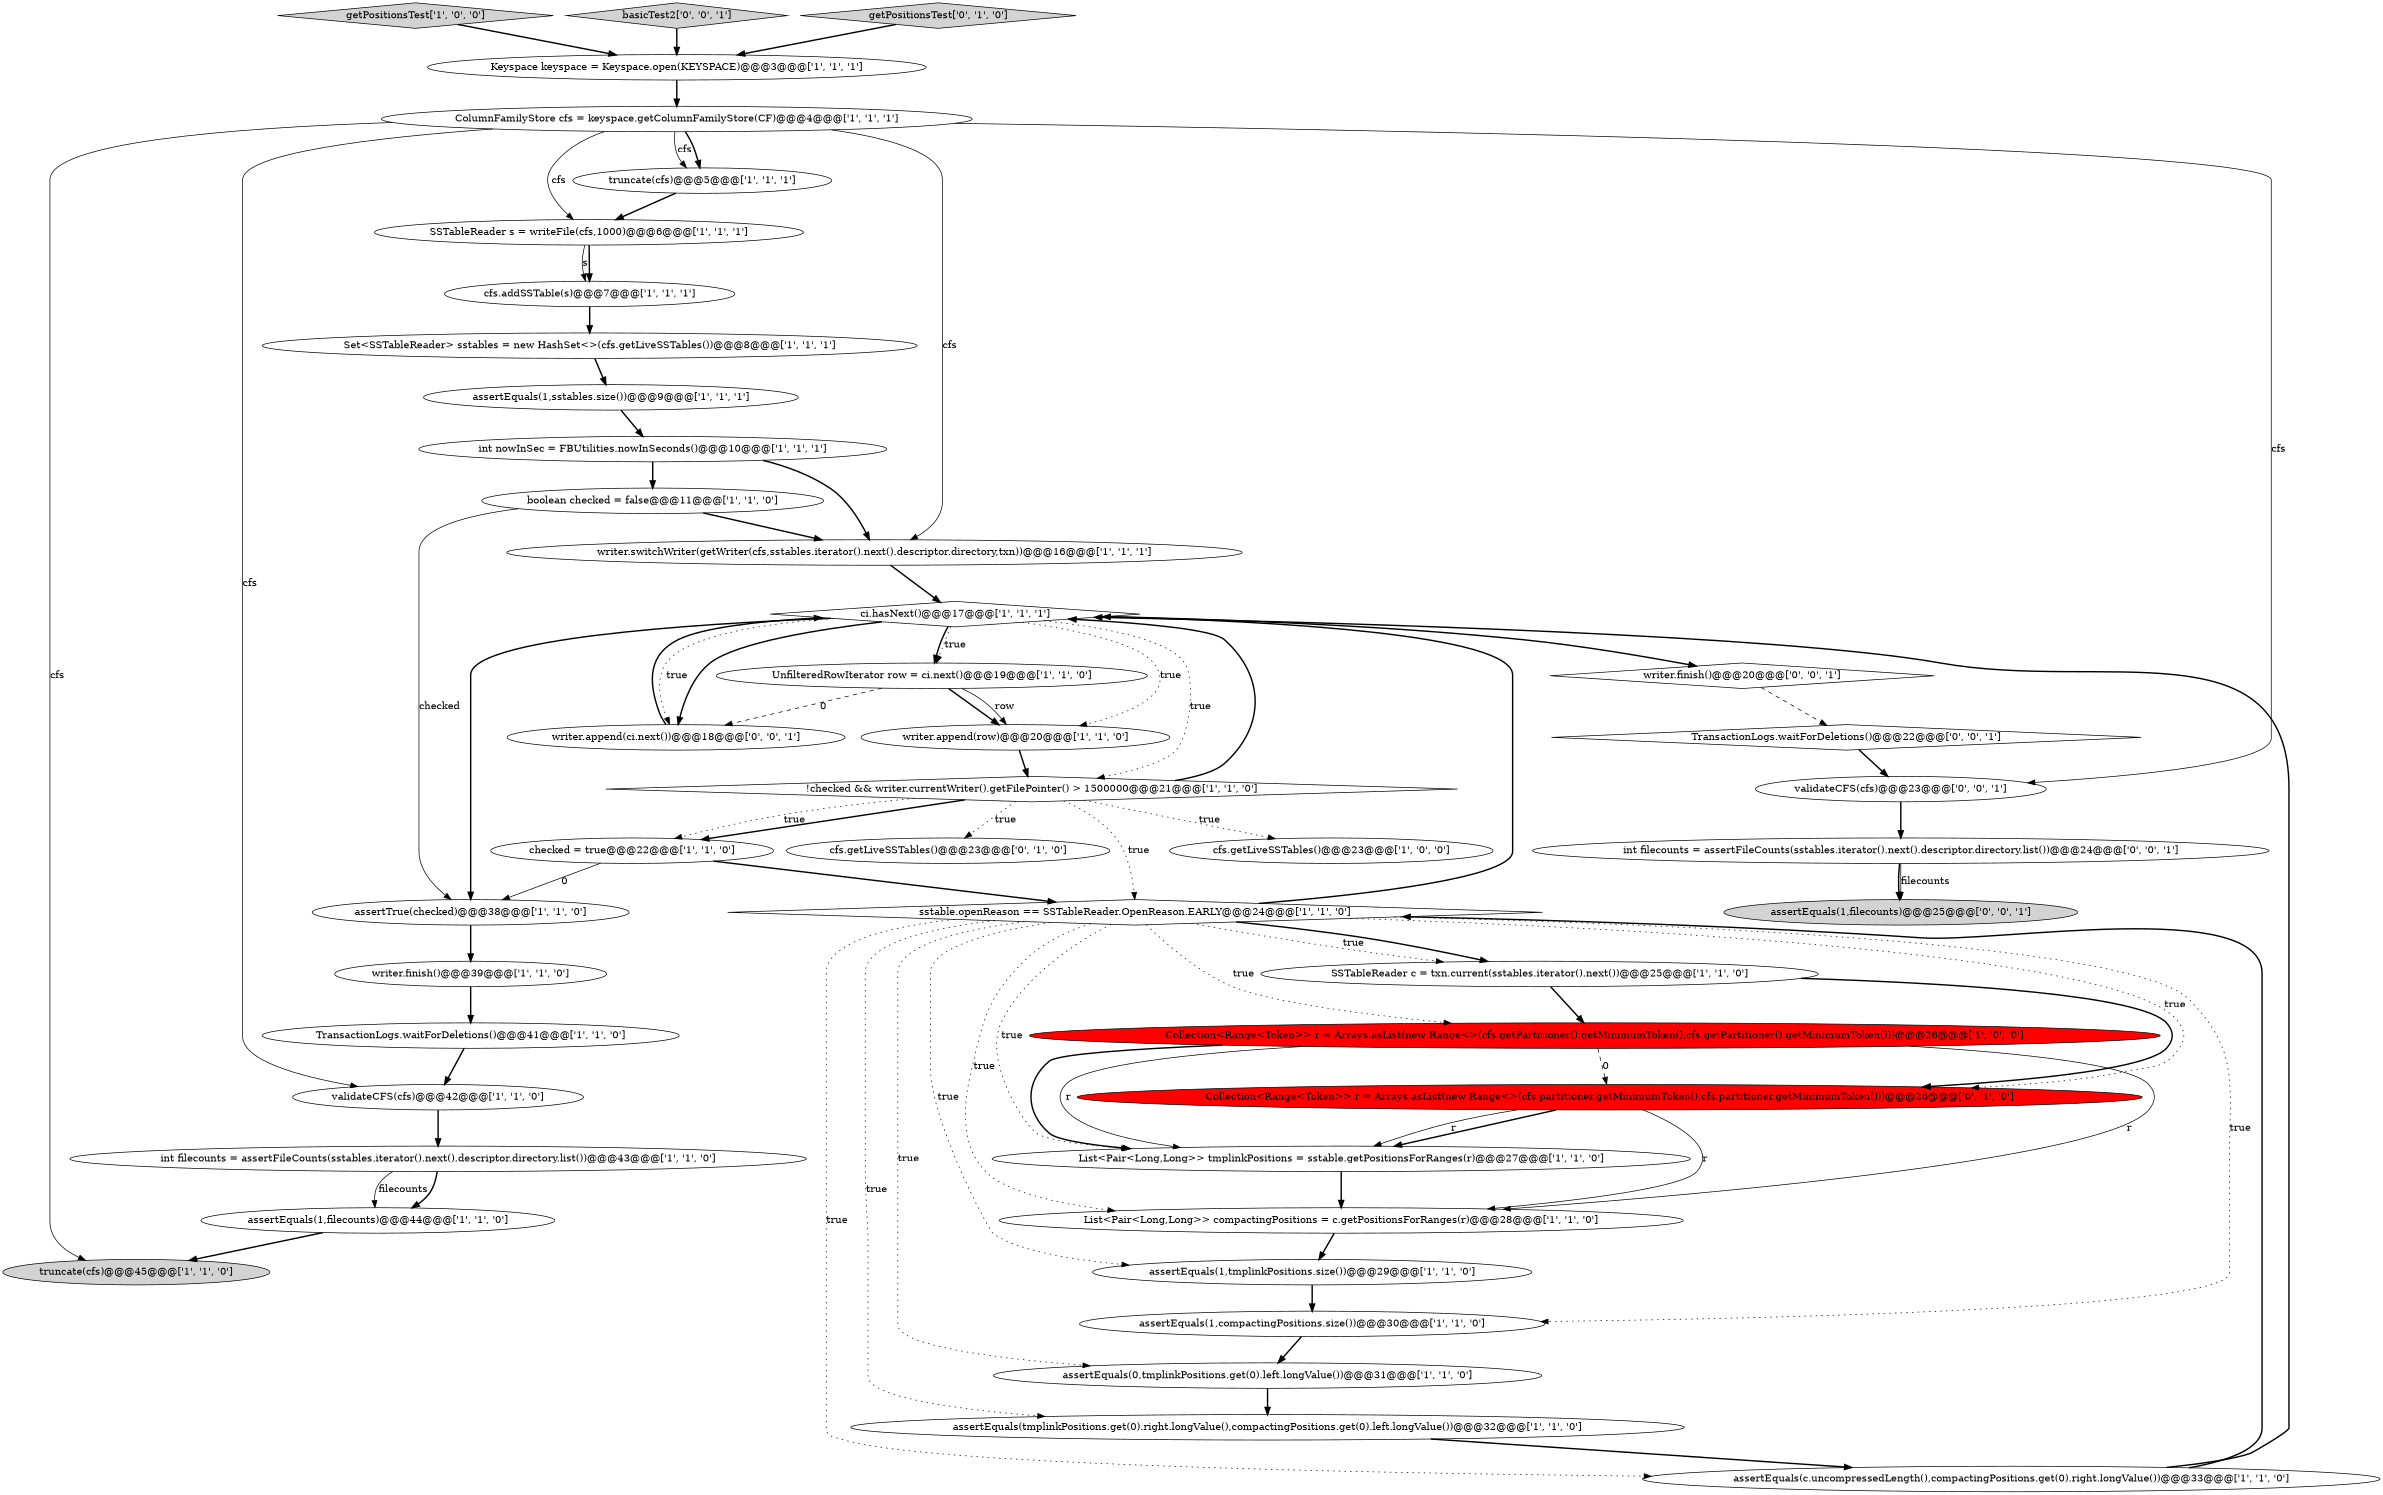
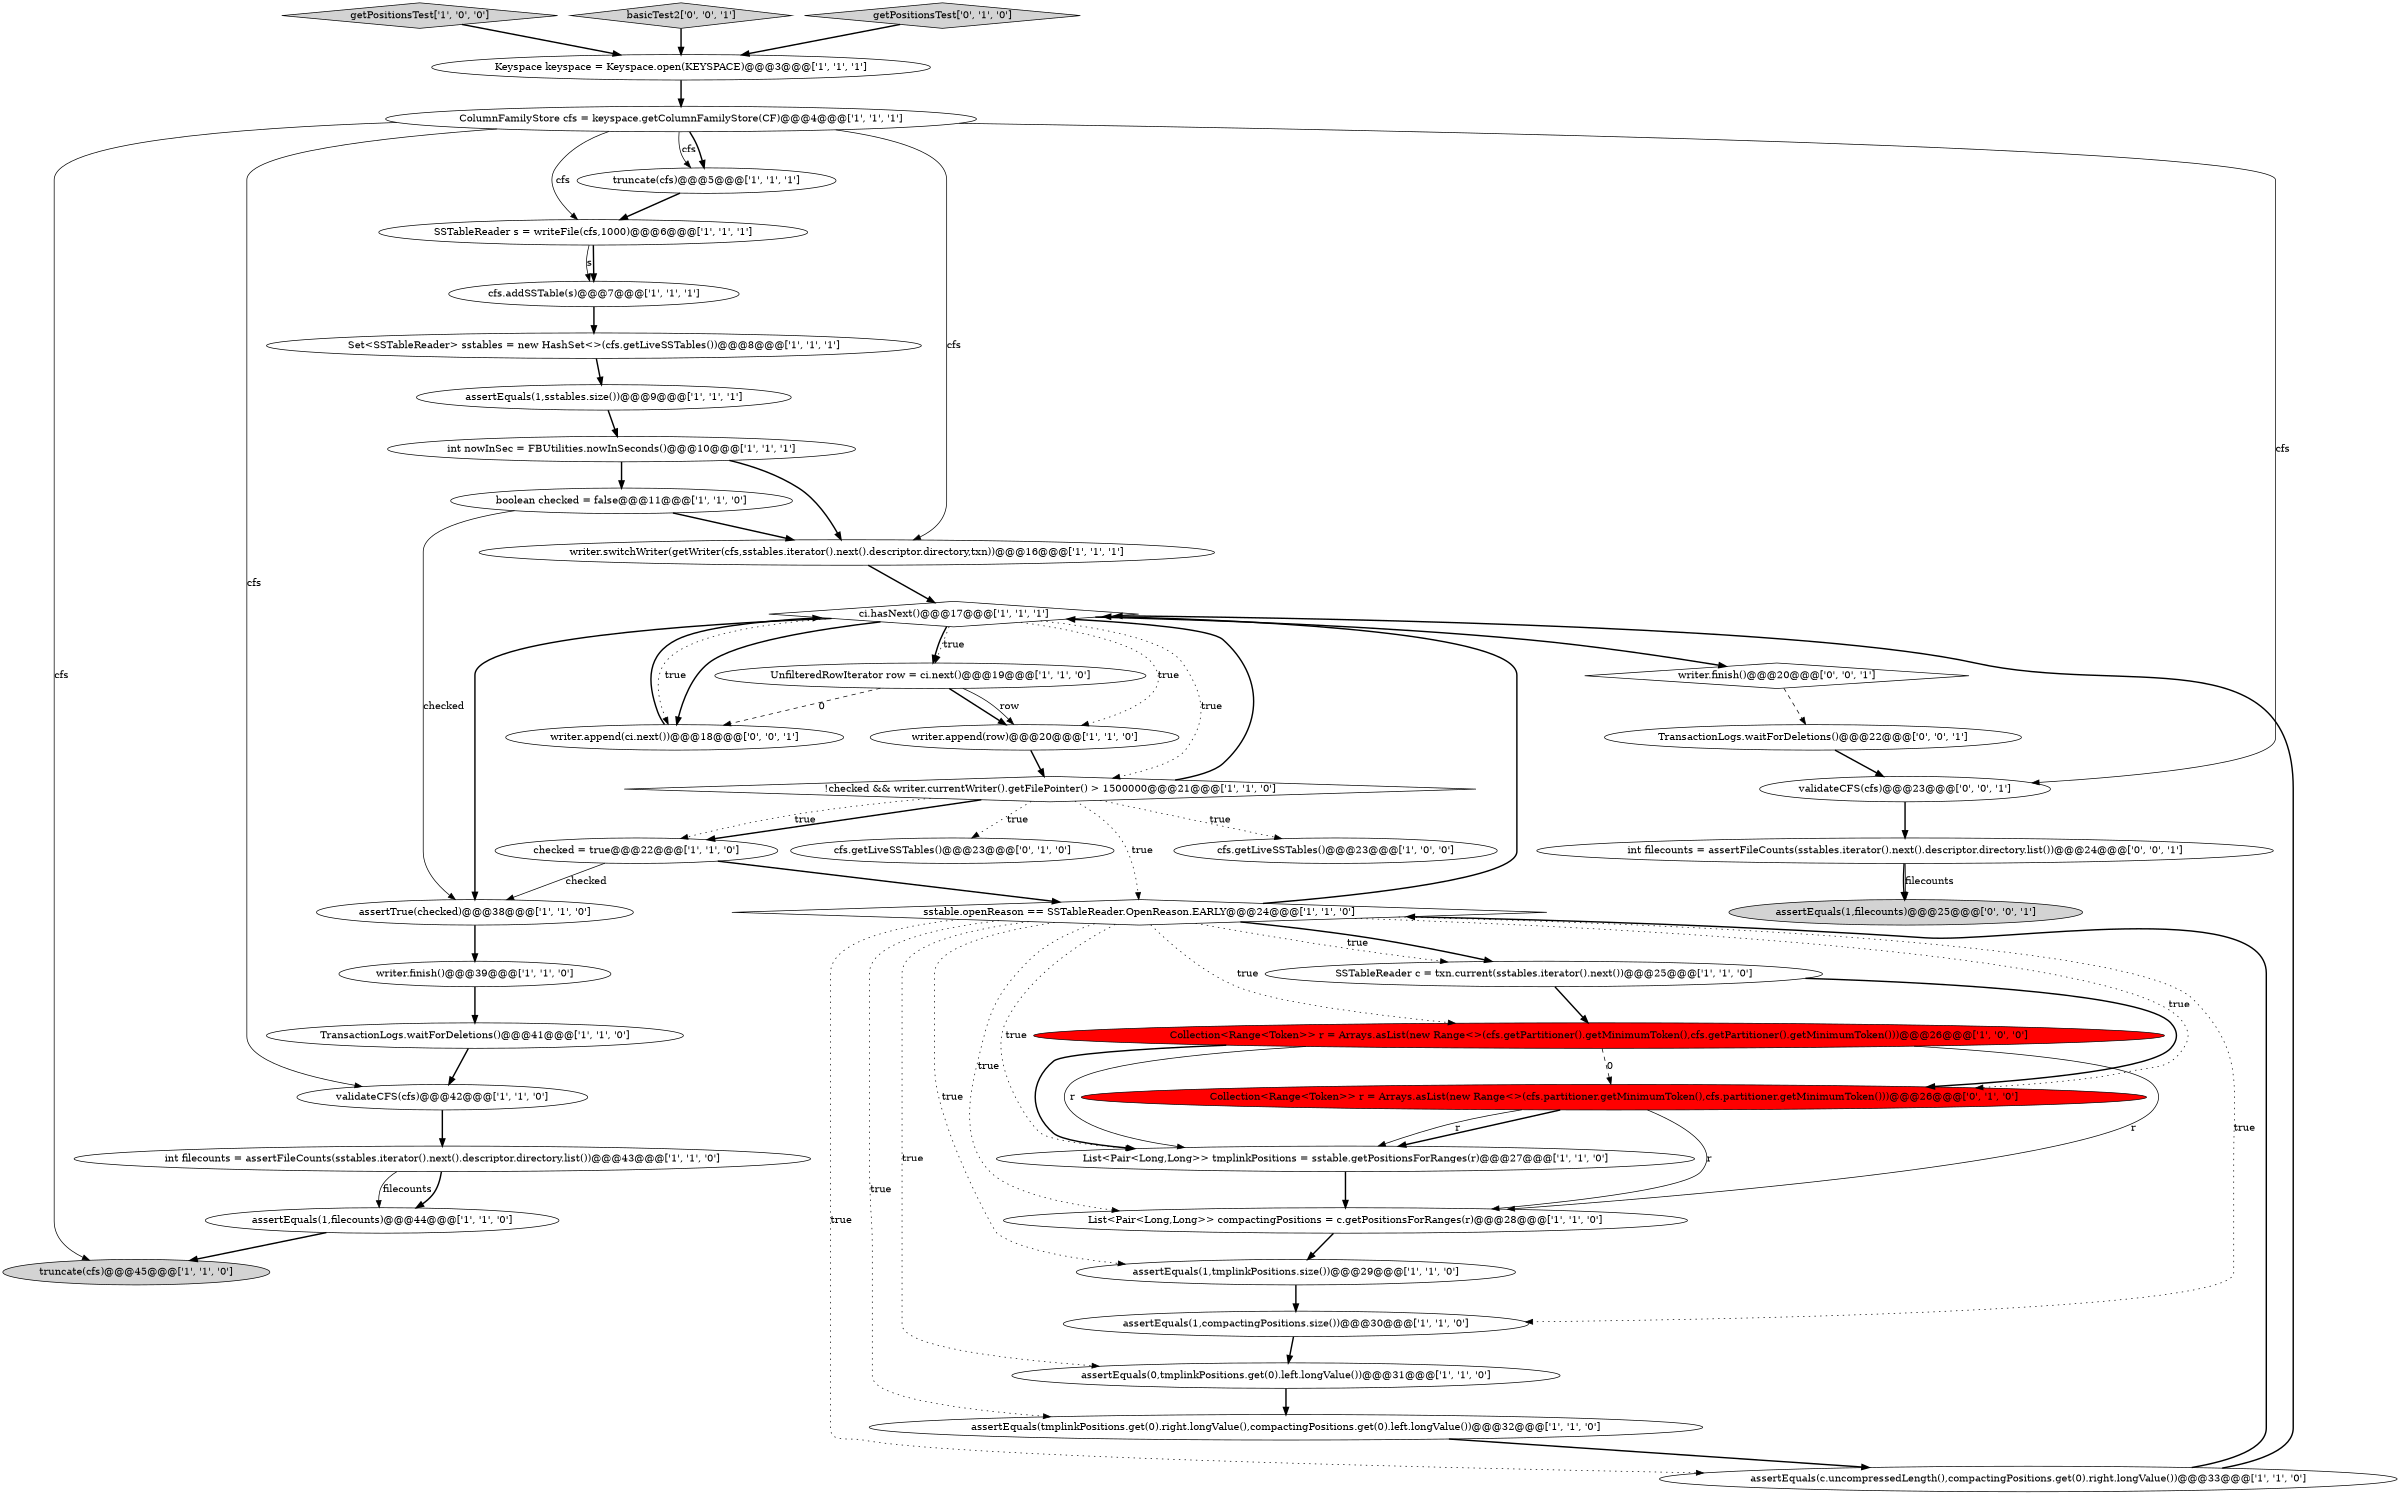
node "TransactionLogs.waitForDeletions()@@@22@@@['0', '0', '1']": shape diamond -> ellipse
edge "checked = true@@@22@@@['1', '1', '0']" -> "assertTrue(checked)@@@38@@@['1', '1', '0']": label "0" -> "checked"
